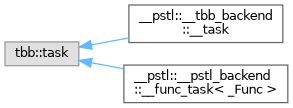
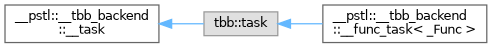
edge "__pstl::__tbb_backend ::__task" -> "tbb::task": reversed
node "__pstl::__pstl_backend ::__func_task< _Func >": label "__pstl::__pstl_backend ::__func_task< _Func >" -> "__pstl::__tbb_backend ::__func_task< _Func >"
